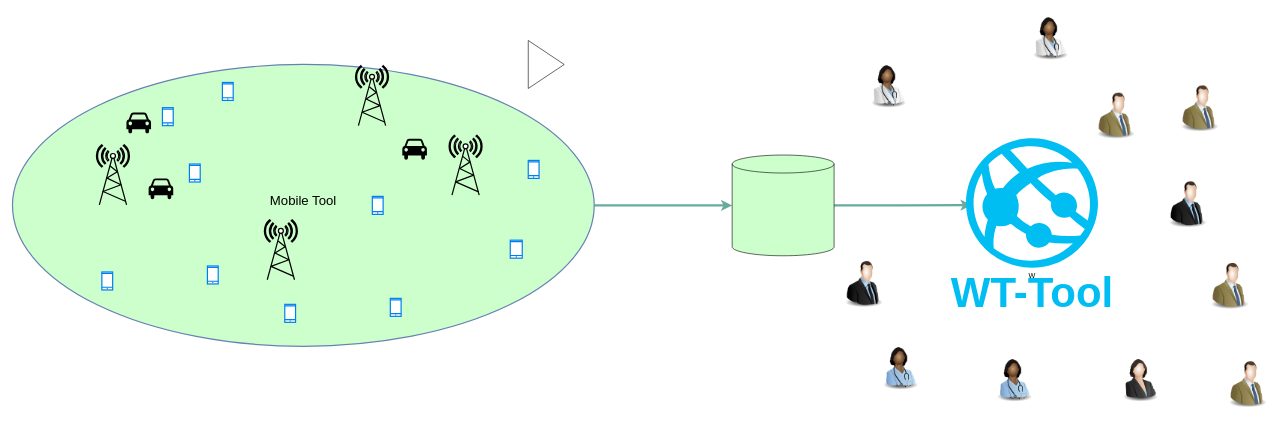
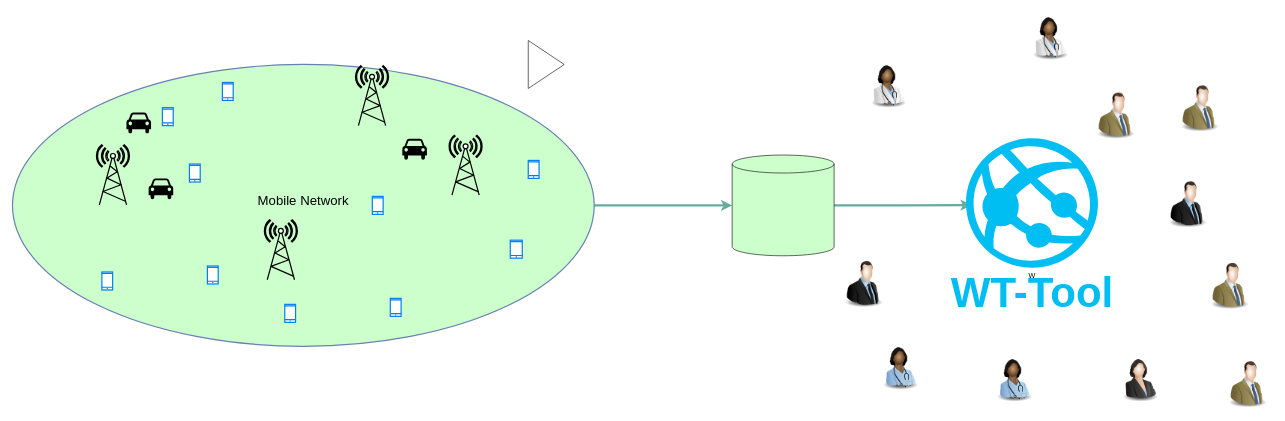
node "Mobile Tool": label "Mobile Tool" -> "Mobile Network"
